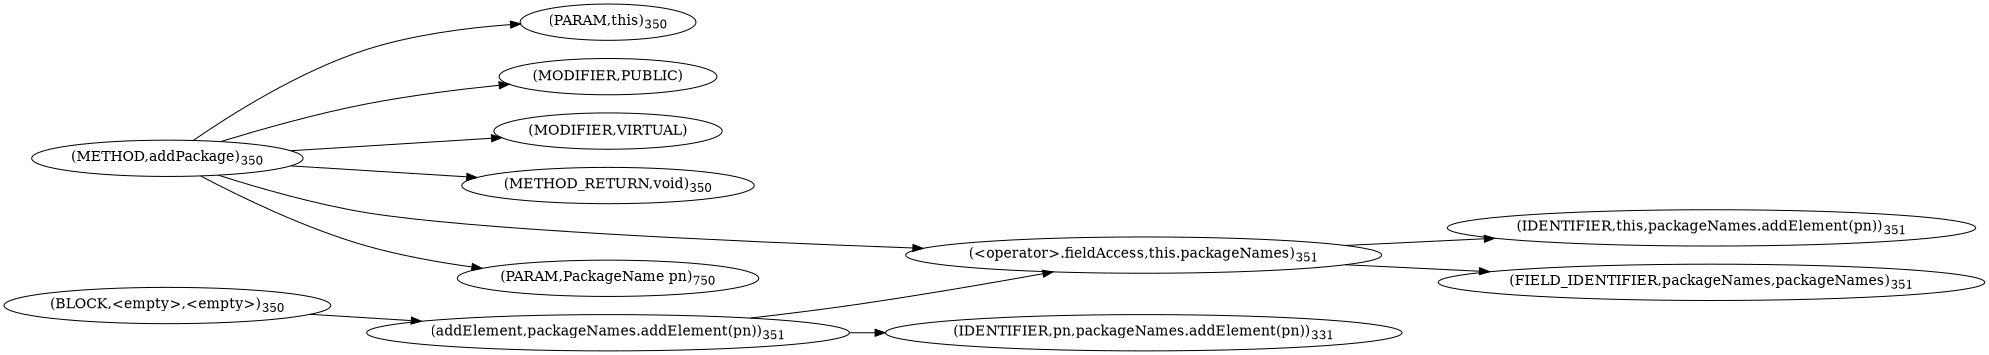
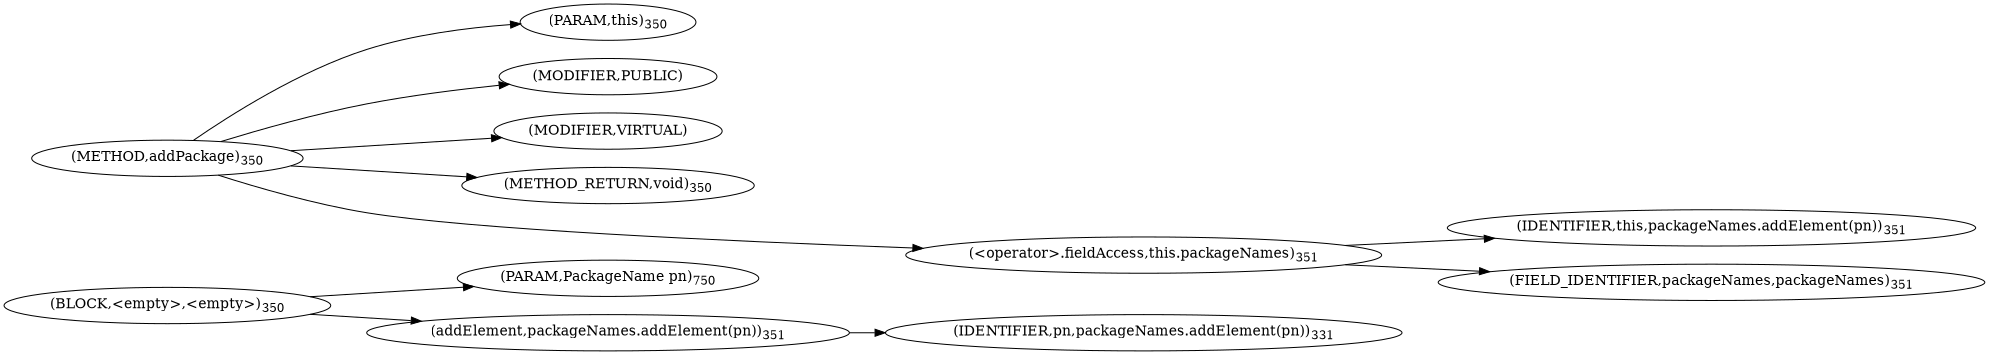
edge "(METHOD,addPackage)" -> "(PARAM,PackageName pn)": now "(BLOCK,<empty>,<empty>)" -> "(PARAM,PackageName pn)"
edge "(addElement,packageNames.addElement(pn))" -> "(<operator>.fieldAccess,this.packageNames)": removed
